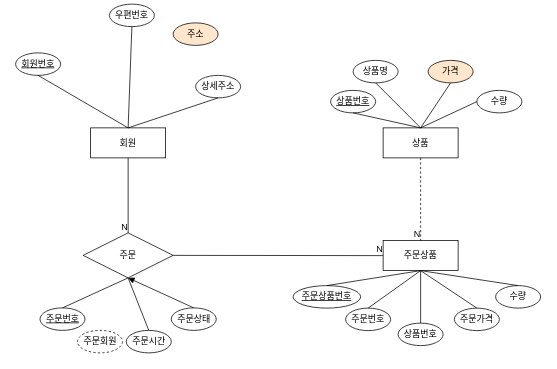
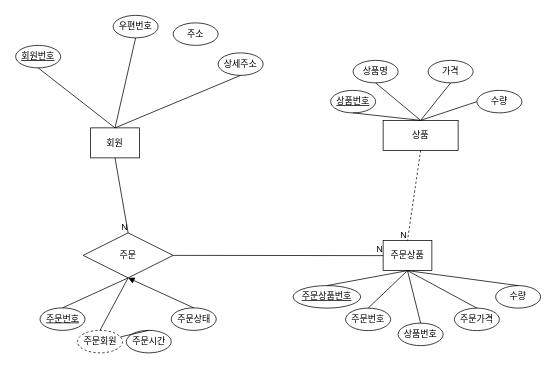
node "우편번호": moved (132, 15) -> (135, 27)
node "주소": fillcolor #ffe6cc -> #ffffff
node "회원번호": moved (38, 64) -> (38, 57)
node "가격": fillcolor #ffe6cc -> #ffffff
node "상세주소": moved (218, 87) -> (240, 64)
node "회원": size 75x30 -> 49x30
node "상품": moved (420, 143) -> (420, 135)
node "주문상품": size 75x30 -> 49x30
edge "주문" -- "주문시간": now "주문회원" -- "주문시간"
edge "주문" -- "주문회원": added
